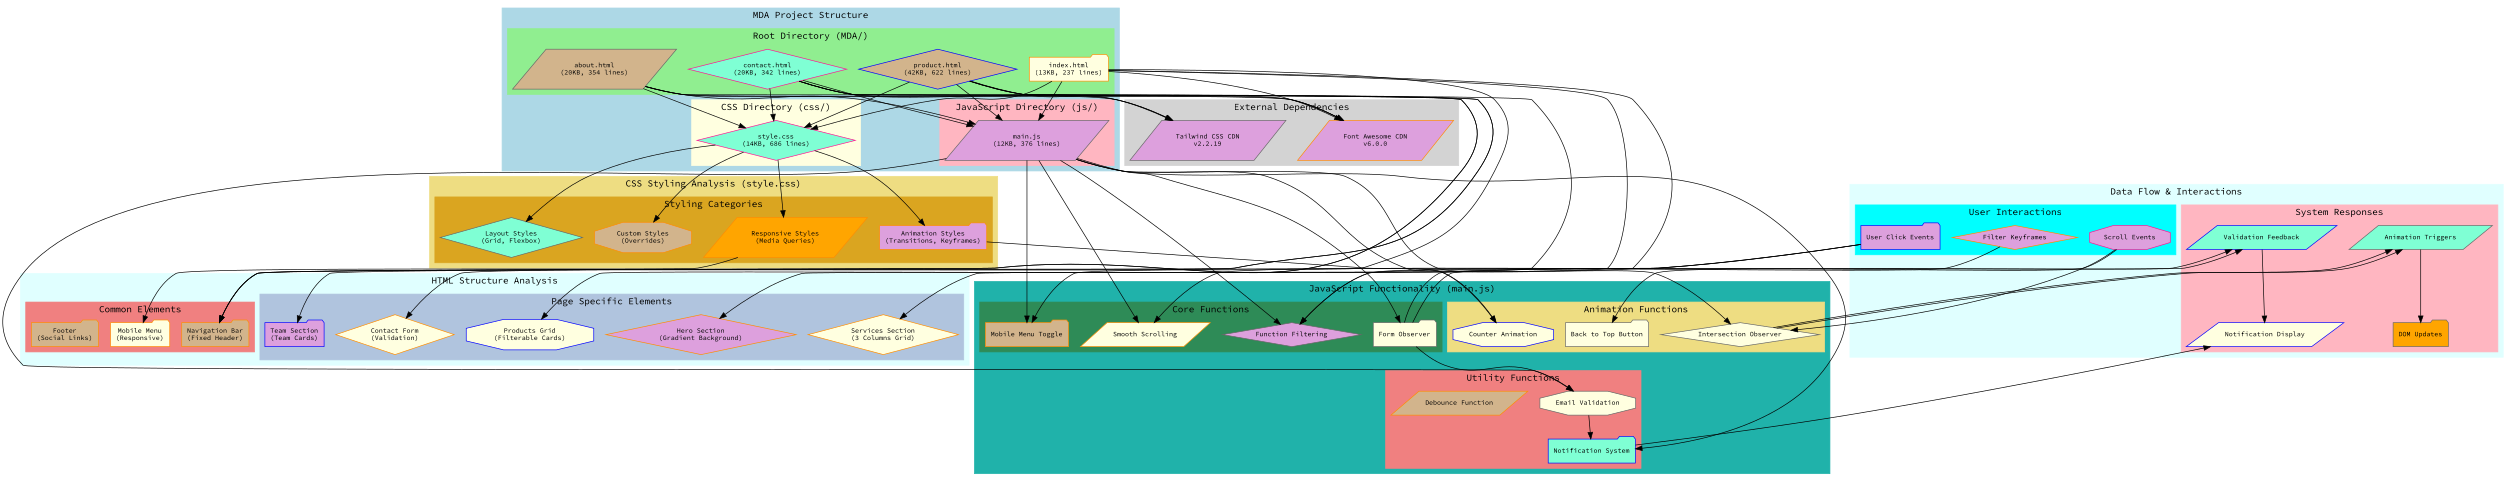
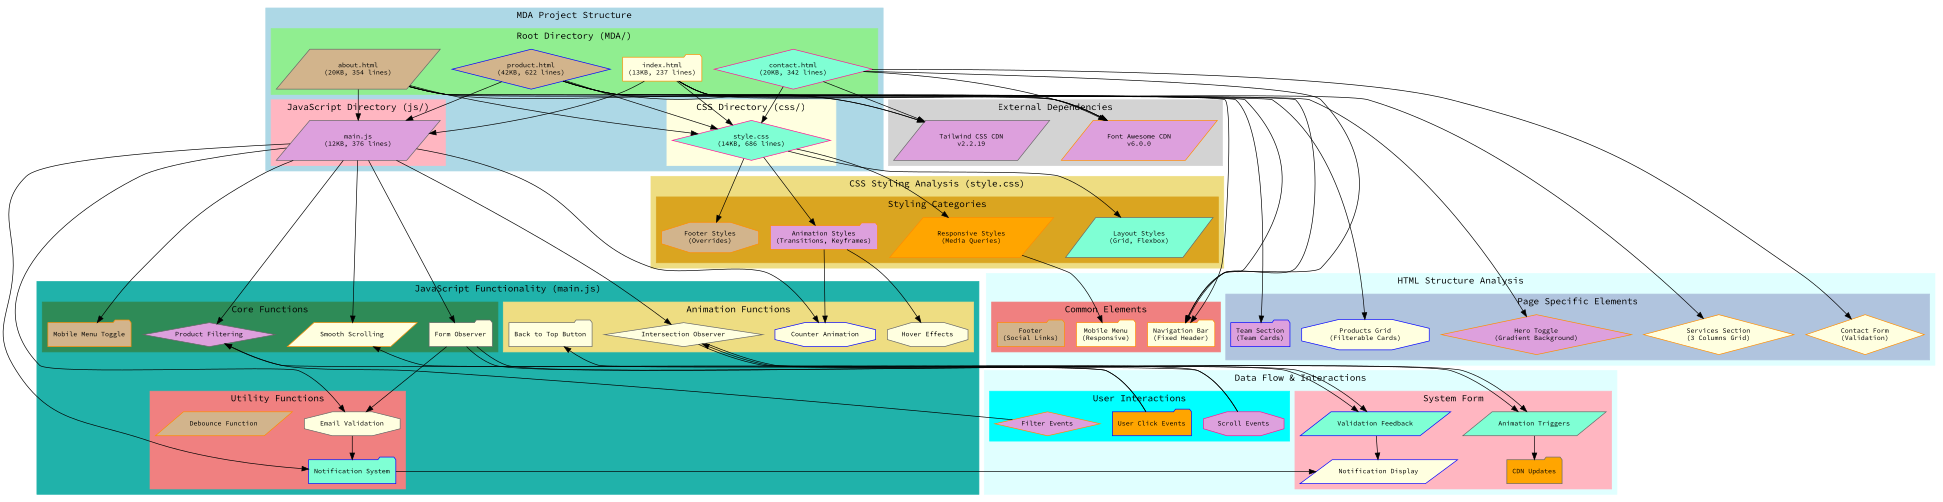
edge "about.html (20KB, 354 lines)" -> "Navigation Bar (Fixed Header)": added
edge "contact.html (20KB, 342 lines)" -> "main.js (12KB, 376 lines)": removed
cluster "System Responses": label "System Responses" -> "System Form"
node "Layout Styles (Grid, Flexbox)": shape diamond -> parallelogram
node "Custom Styles (Overrides)": label "Custom Styles (Overrides)" -> "Footer Styles (Overrides)"
node "User Click Events": fillcolor plum -> orange
node "Filter Keyframes": label "Filter Keyframes" -> "Filter Events"
edge "User Click Events" -> "Mobile Menu Toggle": removed
node "Navigation Bar (Fixed Header)": fillcolor tan -> lightyellow
node "Hero Section (Gradient Background)": label "Hero Section (Gradient Background)" -> "Hero Toggle (Gradient Background)"
node "Hover Effects": added
node "Function Filtering": label "Function Filtering" -> "Product Filtering"
node "DOM Updates": label "DOM Updates" -> "CDN Updates"
